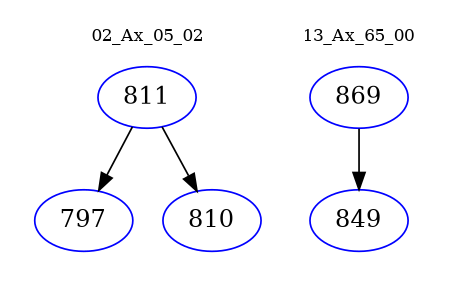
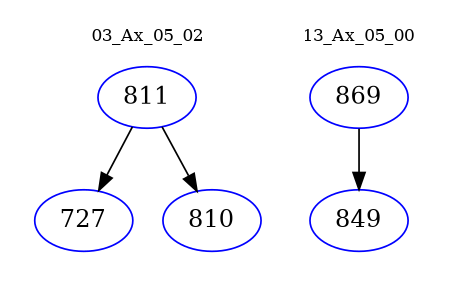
cluster "02_Ax_05_02": label "02_Ax_05_02" -> "03_Ax_05_02"
cluster "13_Ax_65_00": label "13_Ax_65_00" -> "13_Ax_05_00"
node "797": label "797" -> "727"
